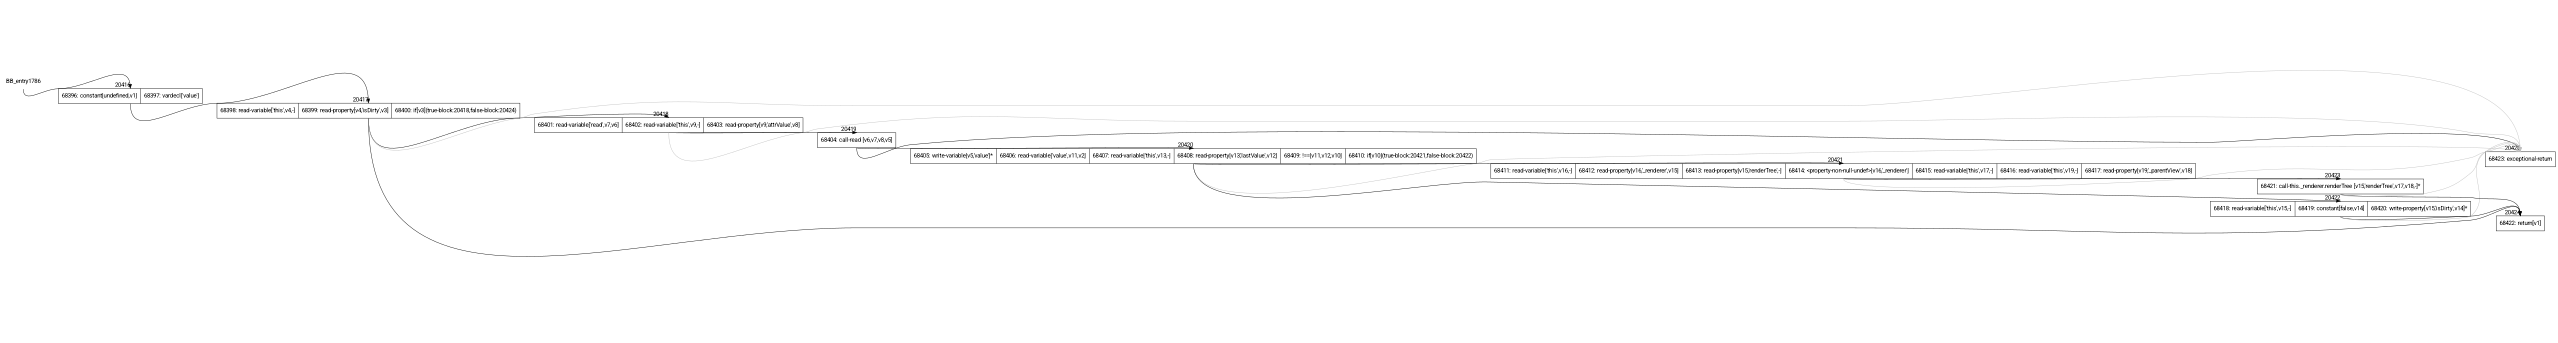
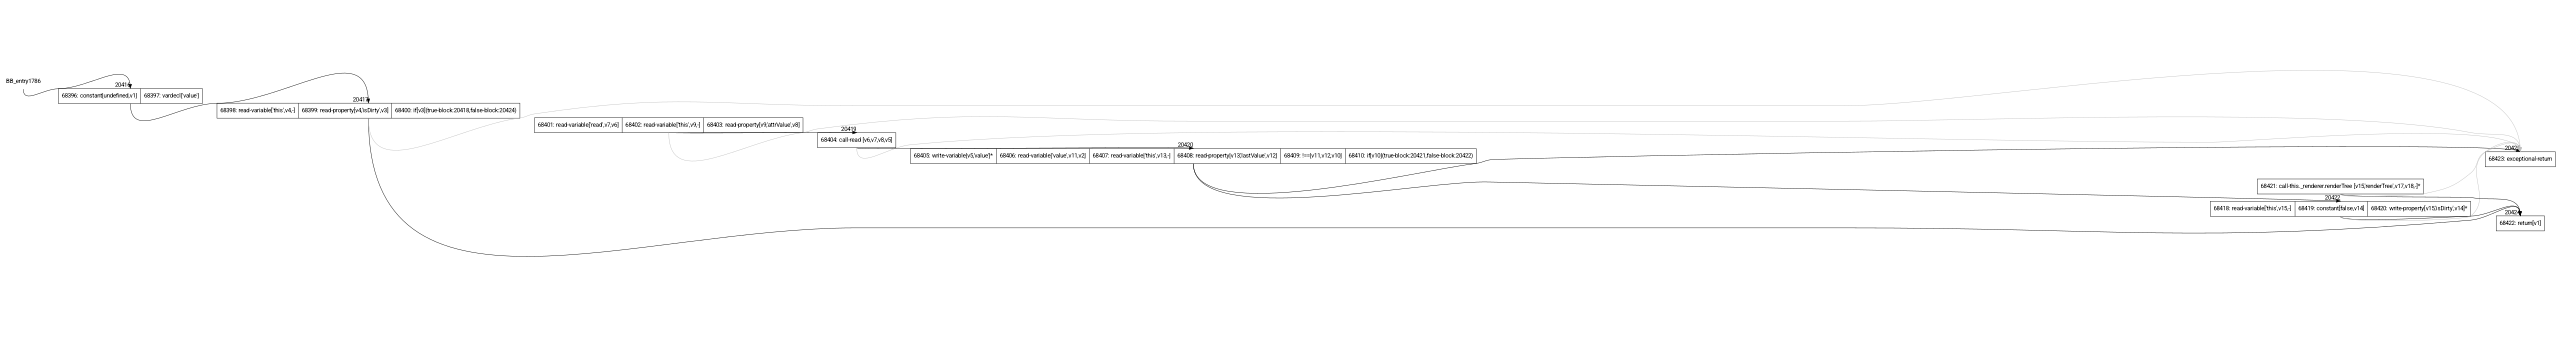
edge "68398: read-variable['this',v4,-]" -> "68401: read-variable['read',v7,v6]": removed
edge "68404: call-read [v6,v7,v8,v5]" -> "68423: exceptional-return": color black -> gray
edge "68405: write-variable[v5,'value']*" -> "68423: exceptional-return": color gray -> black
node "68411: read-variable['this',v16,-]": removed
